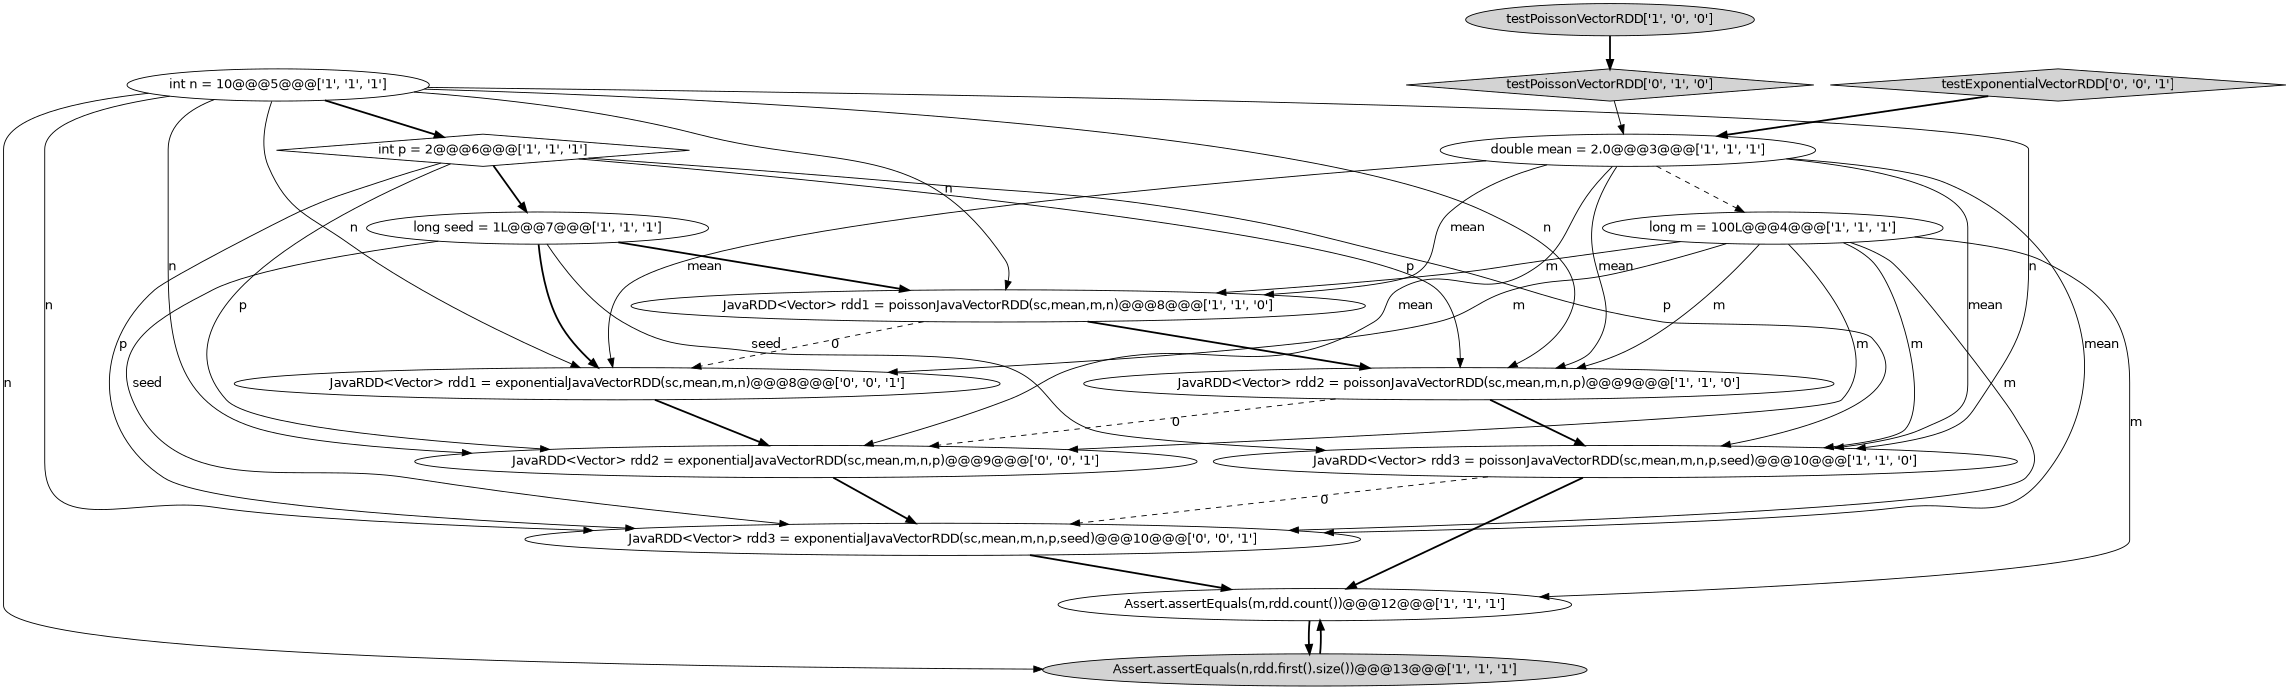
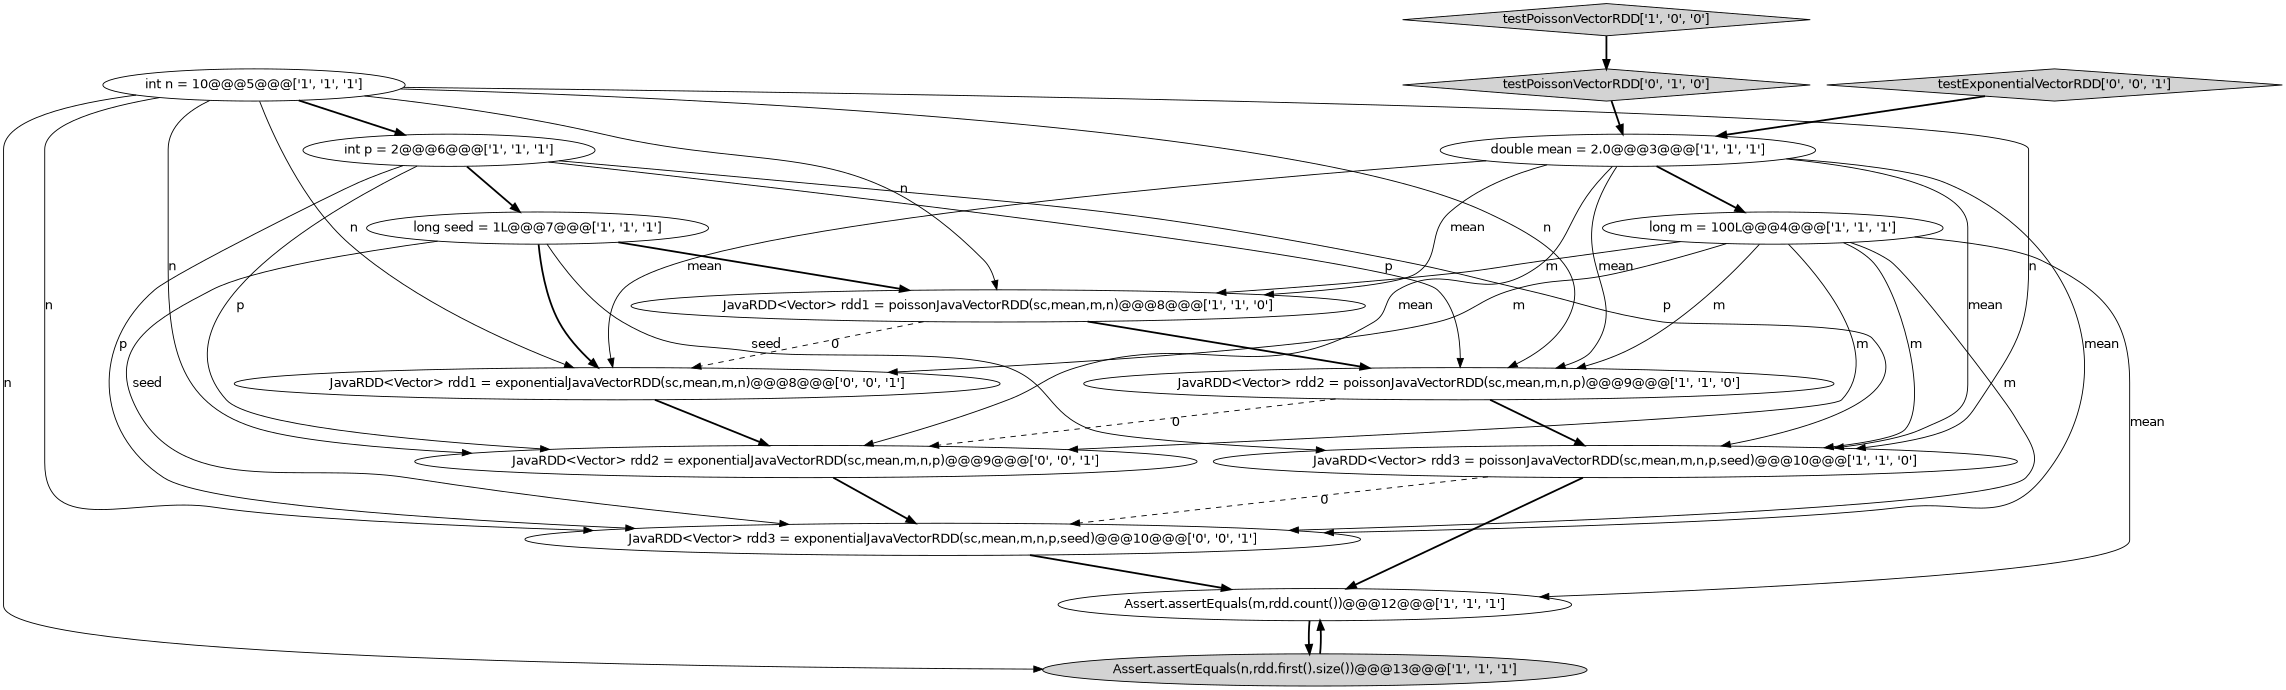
node "testPoissonVectorRDD['1', '0', '0']": shape ellipse -> diamond
edge "testPoissonVectorRDD['0', '1', '0']" -> "double mean = 2.0@@@3@@@['1', '1', '1']": style solid -> bold
node "int p = 2@@@6@@@['1', '1', '1']": shape diamond -> ellipse
edge "double mean = 2.0@@@3@@@['1', '1', '1']" -> "long m = 100L@@@4@@@['1', '1', '1']": style dashed -> bold
edge "long m = 100L@@@4@@@['1', '1', '1']" -> "Assert.assertEquals(m,rdd.count())@@@12@@@['1', '1', '1']": label "m" -> "mean"
